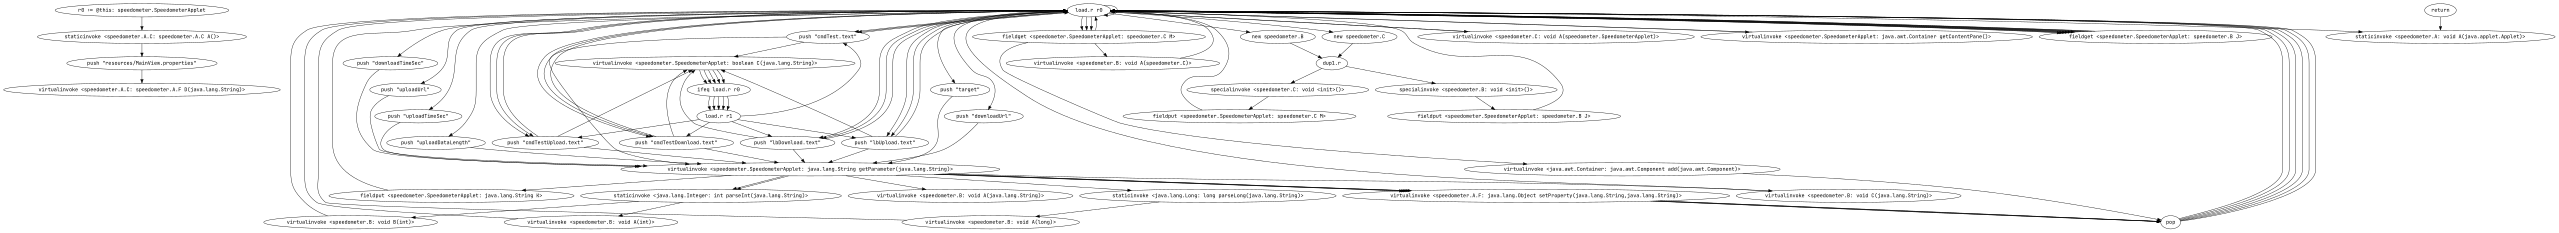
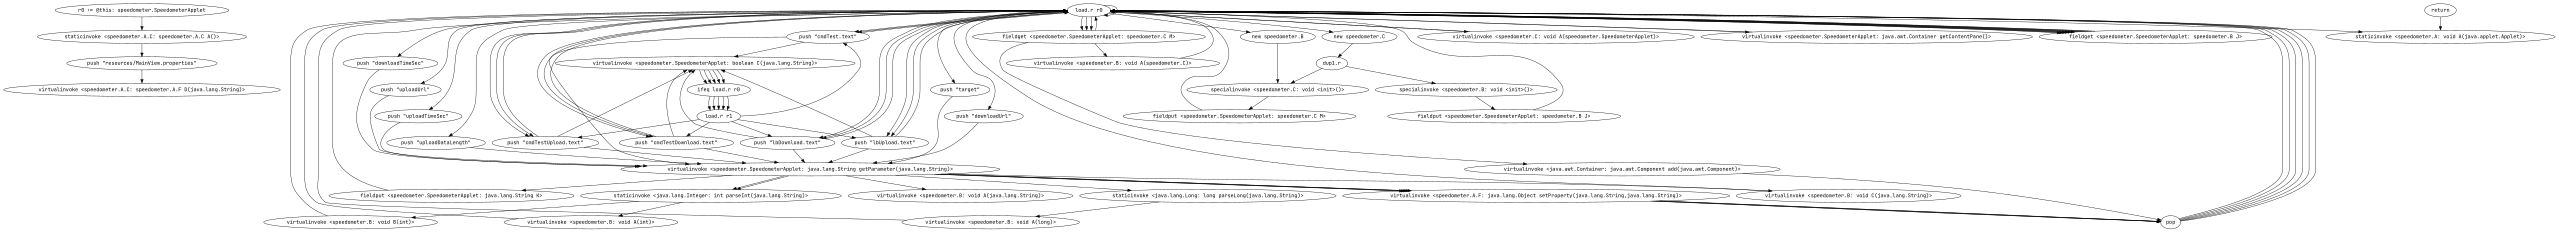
edge "new speedometer.B" -> "dup1.r": now "new speedometer.B" -> "specialinvoke <speedometer.C: void <init>()>"
